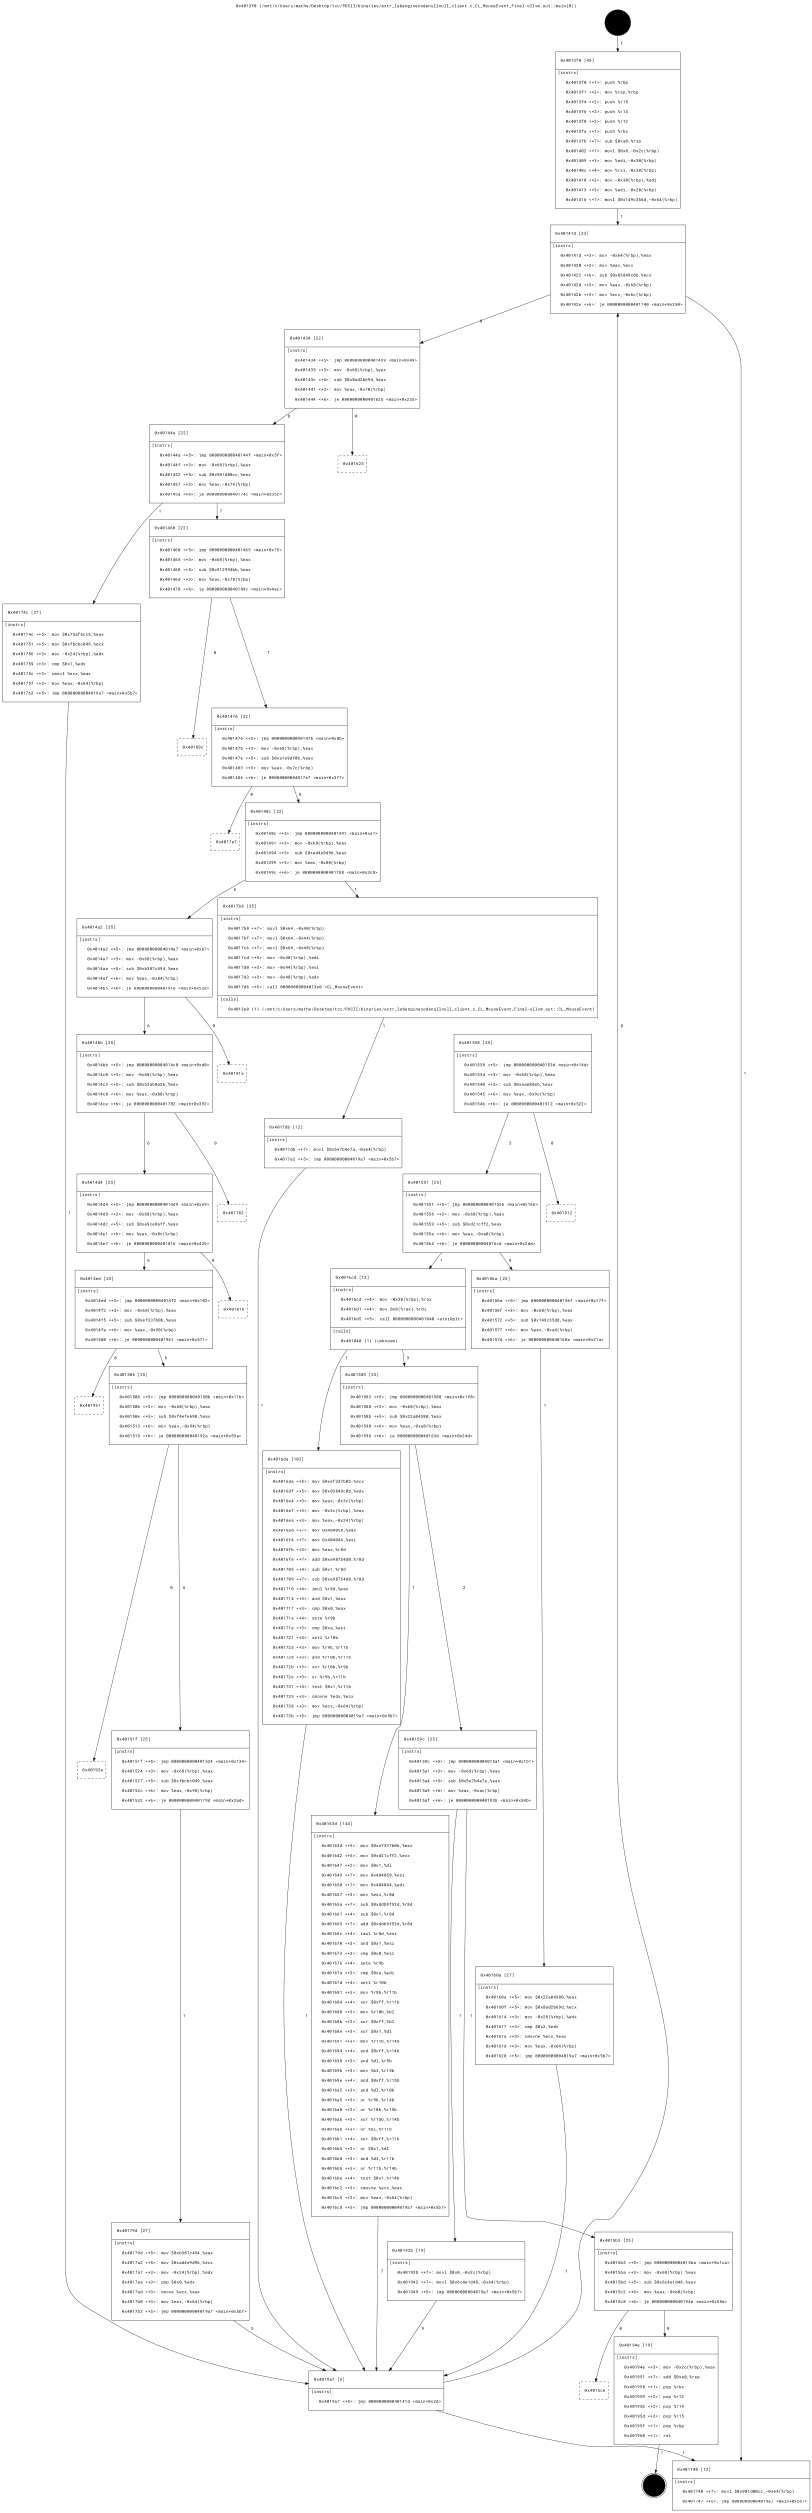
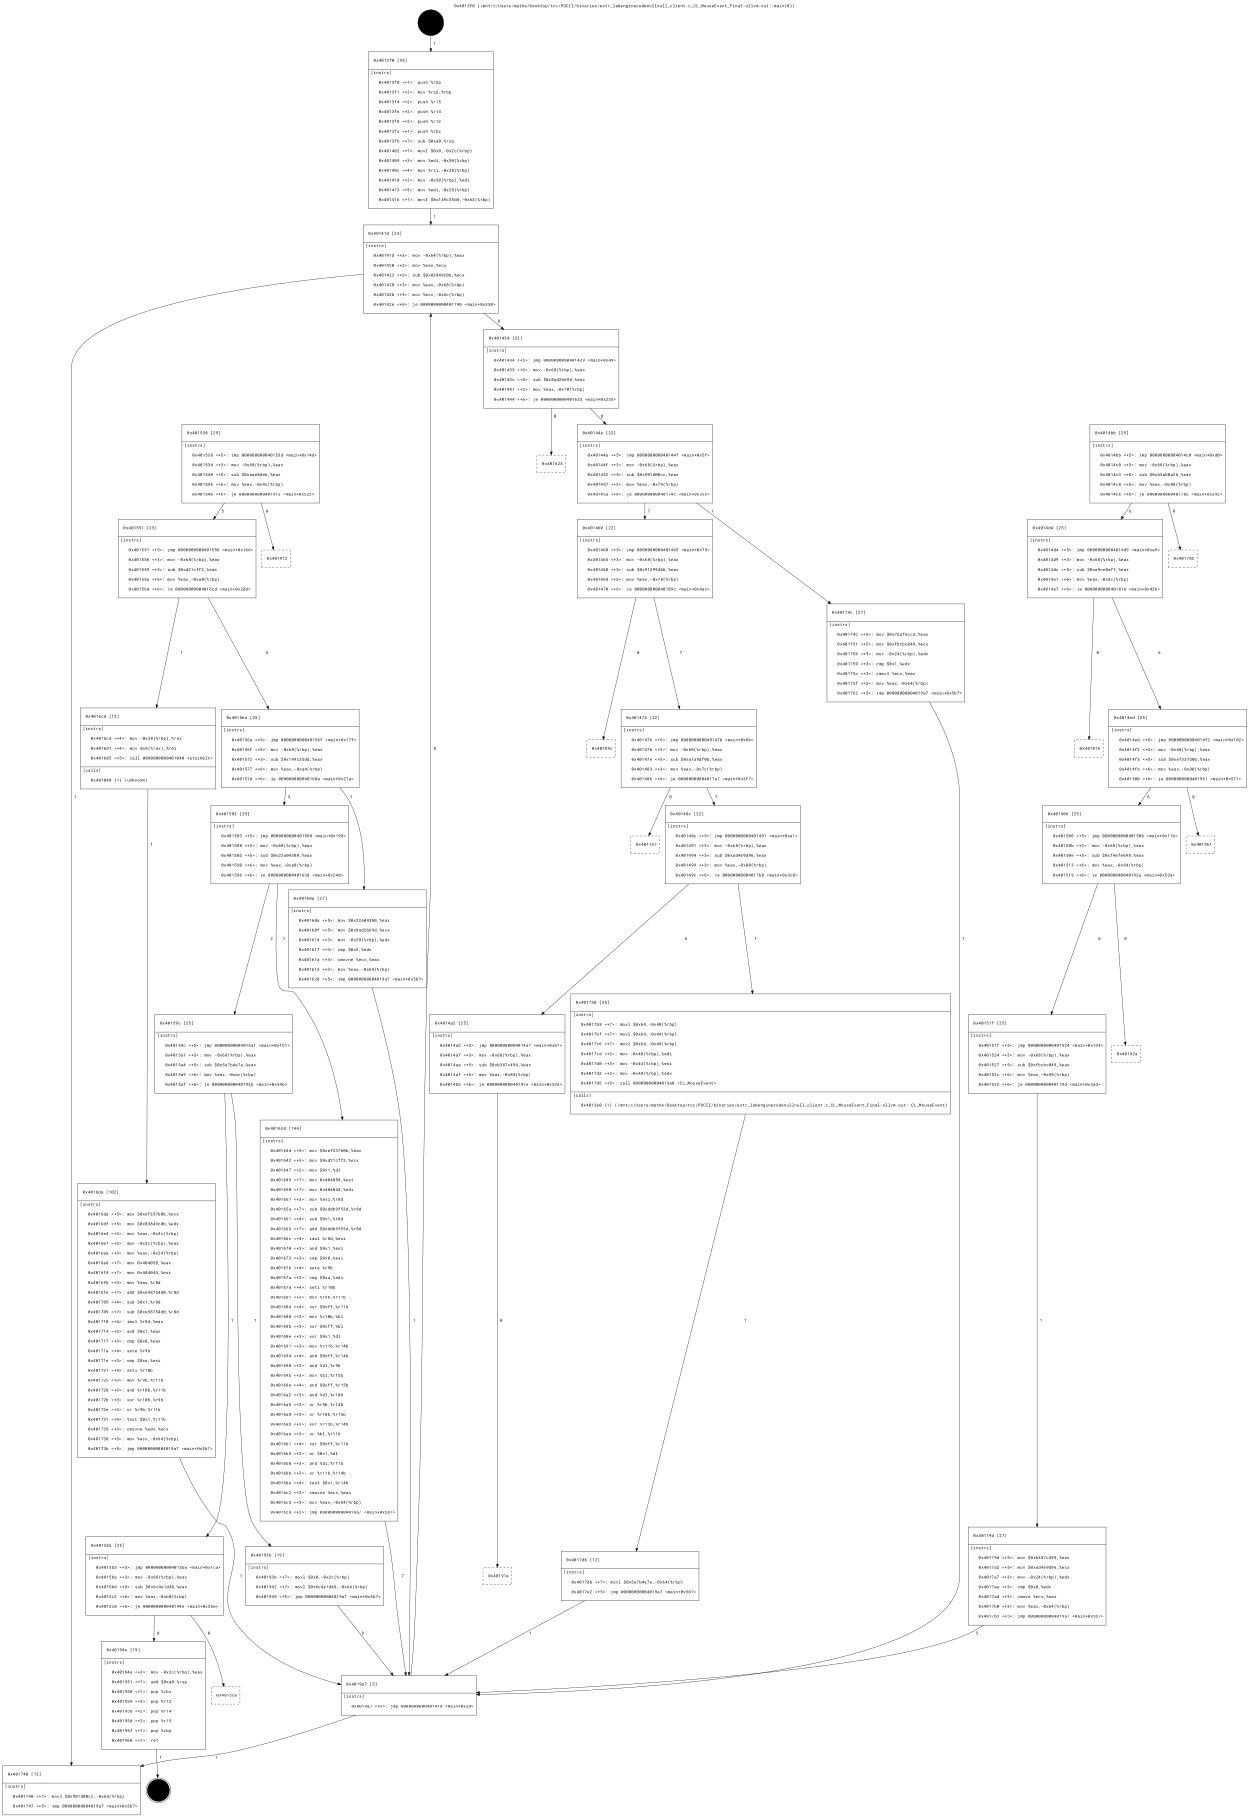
edge "0x401476 [22]" -> "0x40148c [22]": label " 8" -> " 7"
edge "0x4014a2 [25]" -> "0x4014bb [25]": removed, label "6"
edge "0x4016cd [13]" -> "0x401583 [25]": now "0x40156a [25]" -> "0x401583 [25]"
